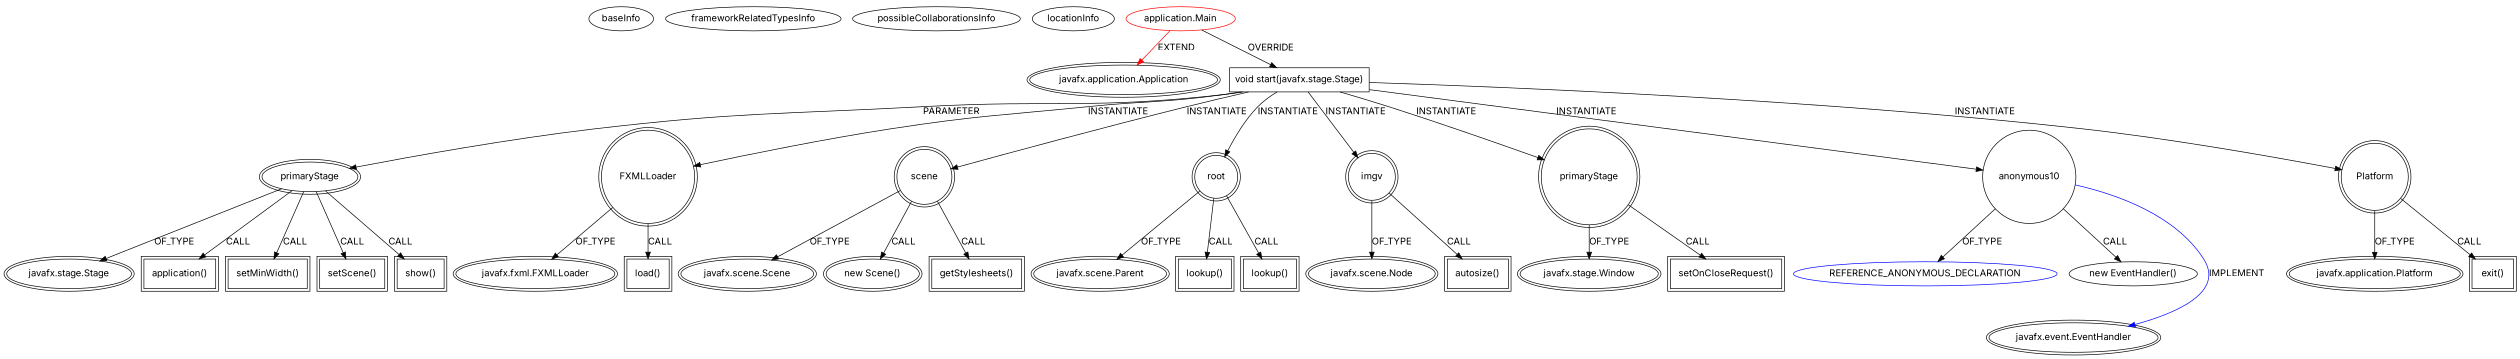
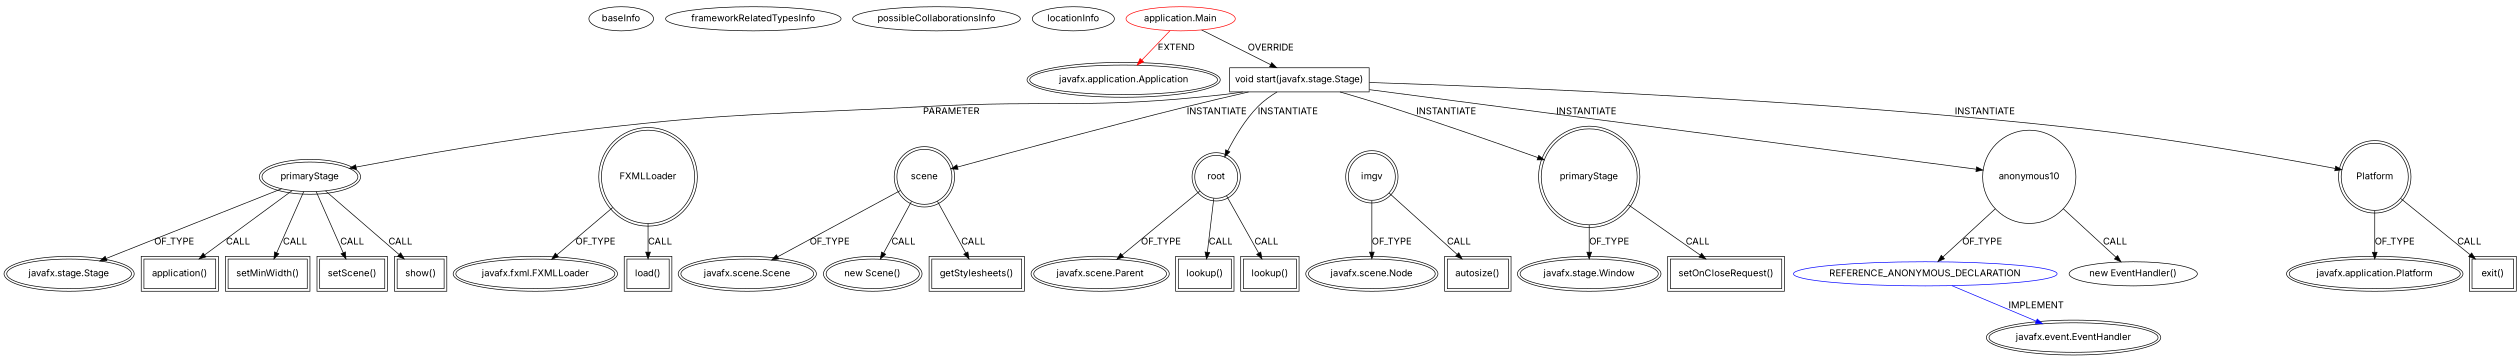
edge "void start(javafx.stage.Stage)" -> "FXMLLoader": removed, label "INSTANTIATE"
edge "void start(javafx.stage.Stage)" -> "imgv": removed, label "INSTANTIATE"
edge "anonymous10" -> "javafx.event.EventHandler": now "REFERENCE_ANONYMOUS_DECLARATION" -> "javafx.event.EventHandler"
